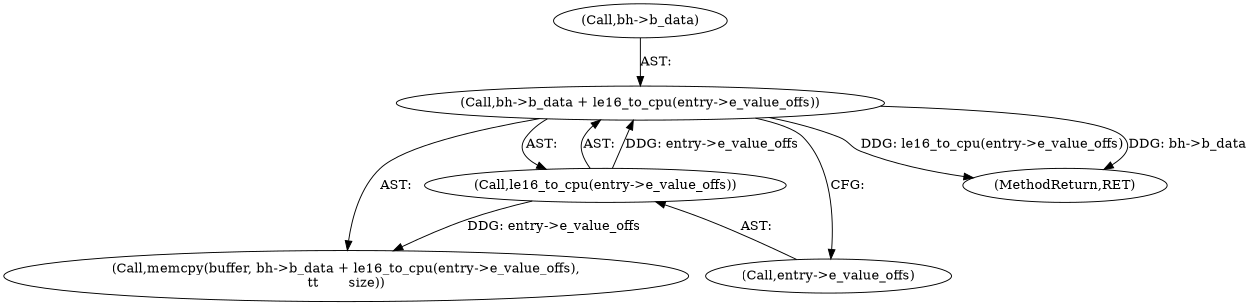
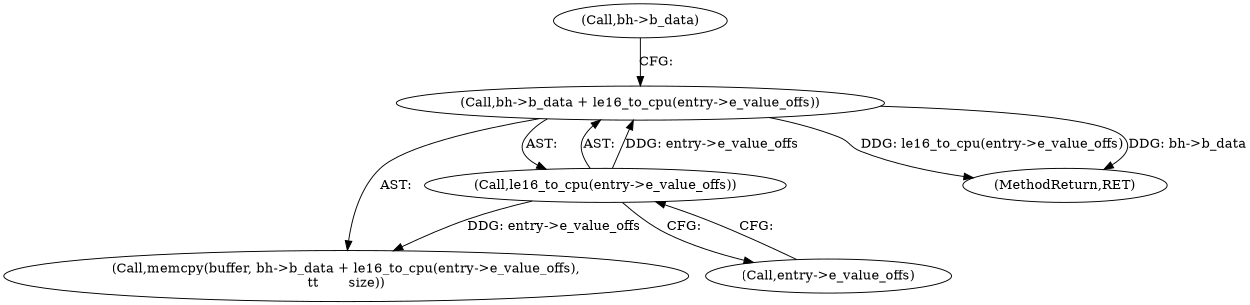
edge "(Call,bh->b_data)" -> "(Call,bh->b_data + le16_to_cpu(entry->e_value_offs))": label "AST: " -> "CFG: "
edge "(Call,bh->b_data + le16_to_cpu(entry->e_value_offs))" -> "(Call,entry->e_value_offs)": now "(Call,le16_to_cpu(entry->e_value_offs))" -> "(Call,entry->e_value_offs)"
edge "(Call,entry->e_value_offs)" -> "(Call,le16_to_cpu(entry->e_value_offs))": label "AST: " -> "CFG: "
